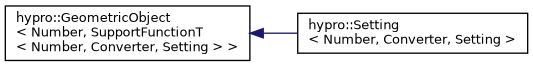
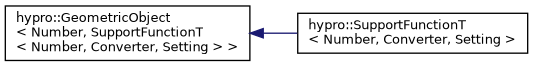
node "hypro::Setting < Number, Converter, Setting >": label "hypro::Setting < Number, Converter, Setting >" -> "hypro::SupportFunctionT < Number, Converter, Setting >"
